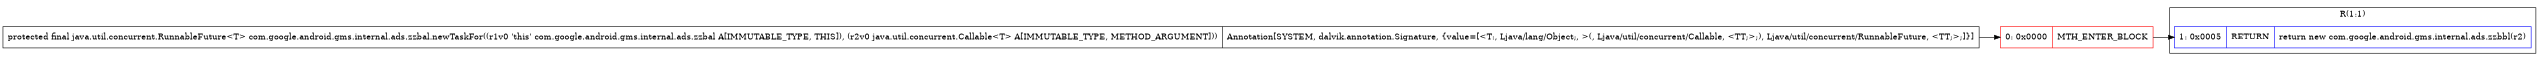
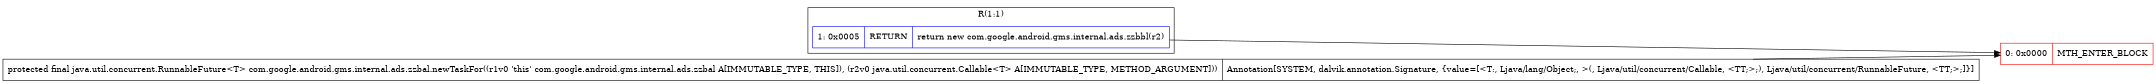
edge "0: 0x0000" -> "1: 0x0005": reversed
